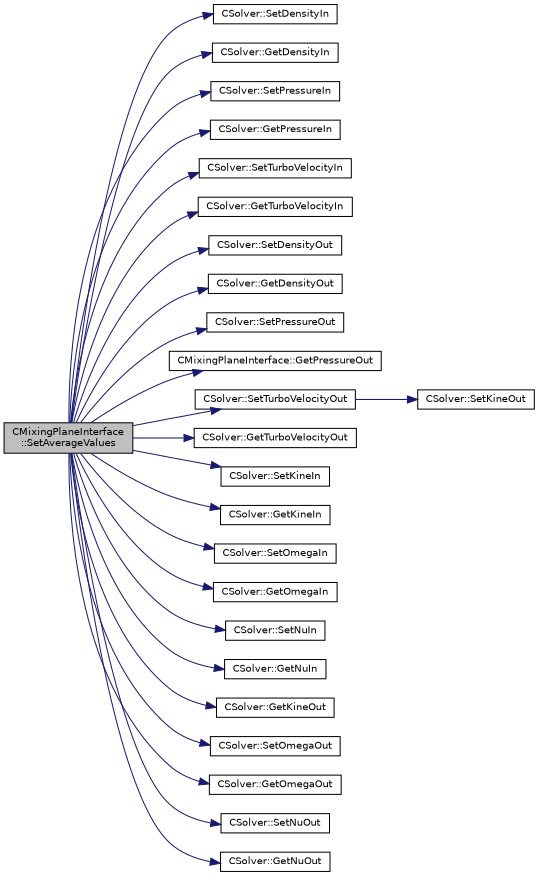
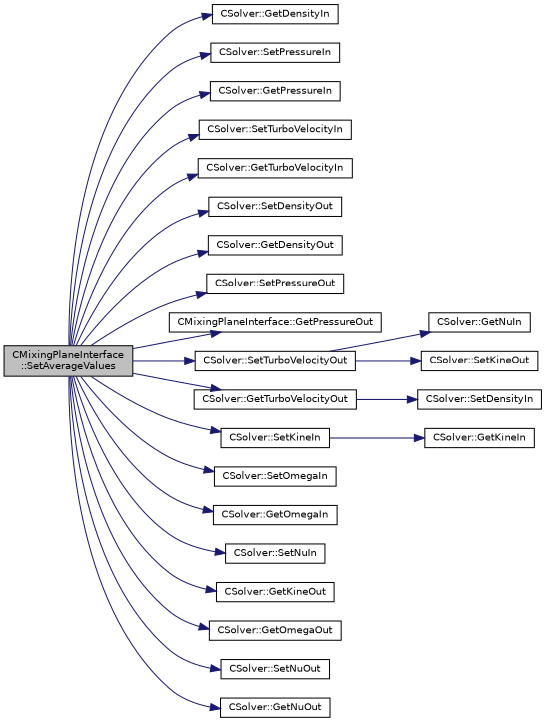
edge "CMixingPlaneInterface ::SetAverageValues" -> "CSolver::SetDensityIn": now "CSolver::GetTurboVelocityOut" -> "CSolver::SetDensityIn"
edge "CMixingPlaneInterface ::SetAverageValues" -> "CSolver::GetKineIn": now "CSolver::SetKineIn" -> "CSolver::GetKineIn"
edge "CMixingPlaneInterface ::SetAverageValues" -> "CSolver::GetNuIn": now "CSolver::SetTurboVelocityOut" -> "CSolver::GetNuIn"
node "CSolver::SetOmegaOut": removed
